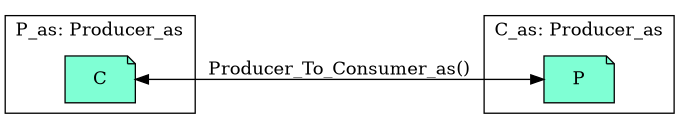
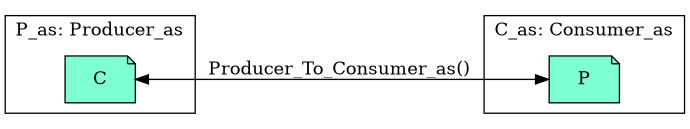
cluster "C_as: Producer_as": label "C_as: Producer_as" -> "C_as: Consumer_as"
